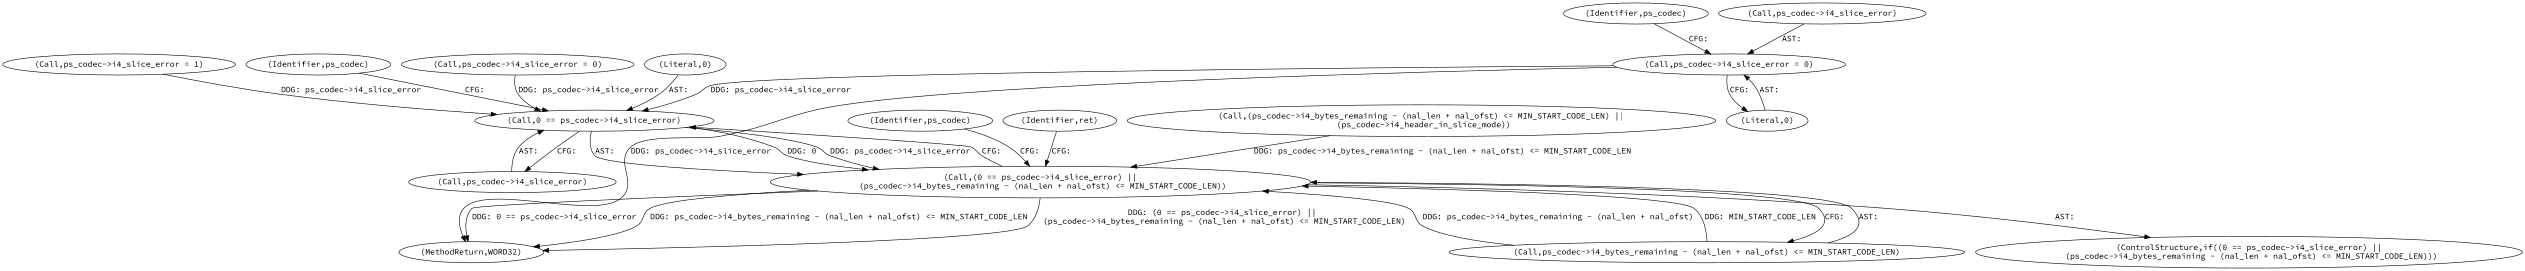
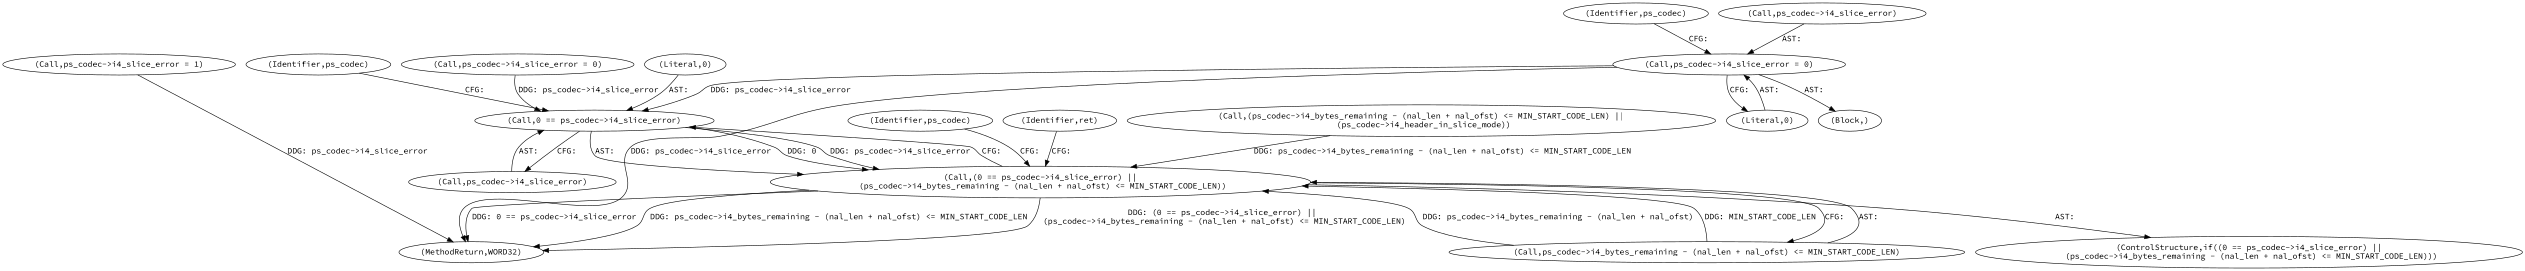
edge "(Call,ps_codec->i4_slice_error = 1)" -> "(Call,0 == ps_codec->i4_slice_error)": now "(Call,ps_codec->i4_slice_error = 1)" -> "(MethodReturn,WORD32)"
node "(Block,)": added
